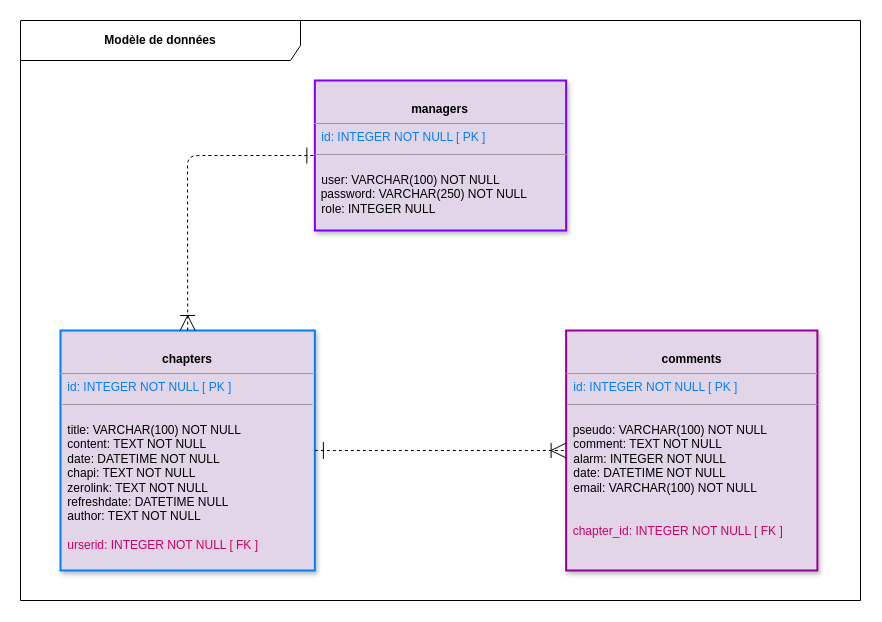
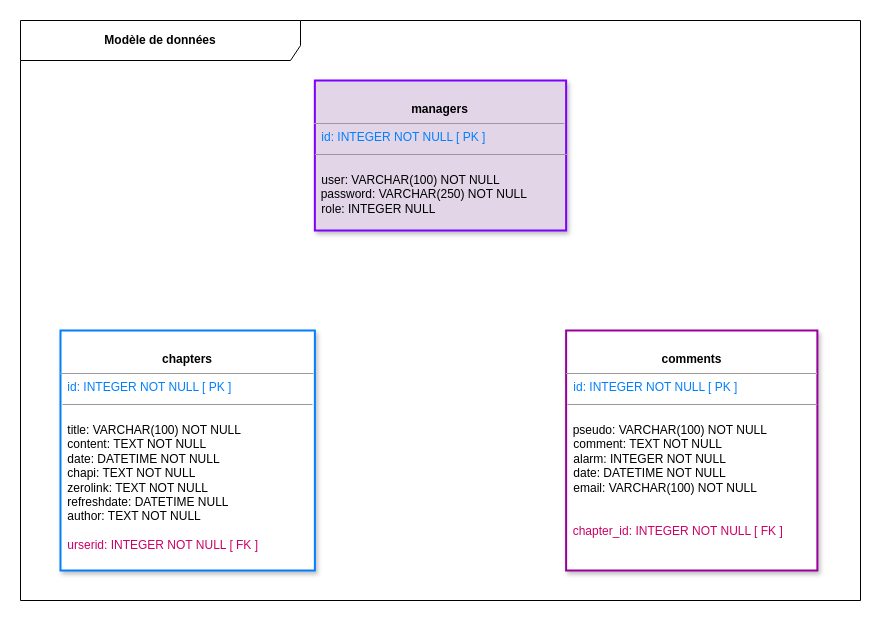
edge "managers id: INTEGER NOT NULL [ PK ] user: VARCHAR(100) NOT NULL password: VARCHAR(250) NOT NULL role: INTEGER NULL" -- "chapters id: INTEGER NOT NULL [ PK ] title: VARCHAR(100) NOT NULL content: TEXT NOT NULL date: DATETIME NOT NULL chapi: TEXT NOT NULL zerolink: TEXT NOT NULL refreshdate: DATETIME NULL author: TEXT NOT NULL urserid: INTEGER NOT NULL [ FK ]": removed
node "chapters id: INTEGER NOT NULL [ PK ] title: VARCHAR(100) NOT NULL content: TEXT NOT NULL date: DATETIME NOT NULL chapi: TEXT NOT NULL zerolink: TEXT NOT NULL refreshdate: DATETIME NULL author: TEXT NOT NULL urserid: INTEGER NOT NULL [ FK ]": fillcolor #e1d5e7 -> #ffffff
edge "chapters id: INTEGER NOT NULL [ PK ] title: VARCHAR(100) NOT NULL content: TEXT NOT NULL date: DATETIME NOT NULL chapi: TEXT NOT NULL zerolink: TEXT NOT NULL refreshdate: DATETIME NULL author: TEXT NOT NULL urserid: INTEGER NOT NULL [ FK ]" -- "comments id: INTEGER NOT NULL [ PK ] pseudo: VARCHAR(100) NOT NULL comment: TEXT NOT NULL alarm: INTEGER NOT NULL date: DATETIME NOT NULL email: VARCHAR(100) NOT NULL chapter_id: INTEGER NOT NULL [ FK ]": removed
node "comments id: INTEGER NOT NULL [ PK ] pseudo: VARCHAR(100) NOT NULL comment: TEXT NOT NULL alarm: INTEGER NOT NULL date: DATETIME NOT NULL email: VARCHAR(100) NOT NULL chapter_id: INTEGER NOT NULL [ FK ]": fillcolor #e1d5e7 -> #ffffff
